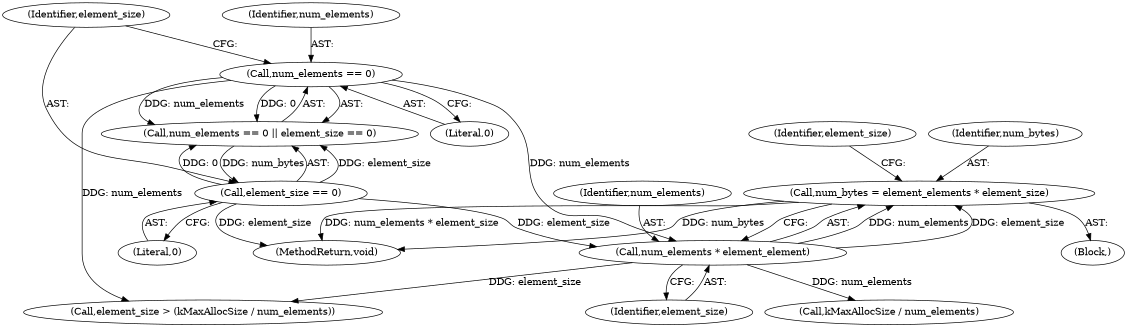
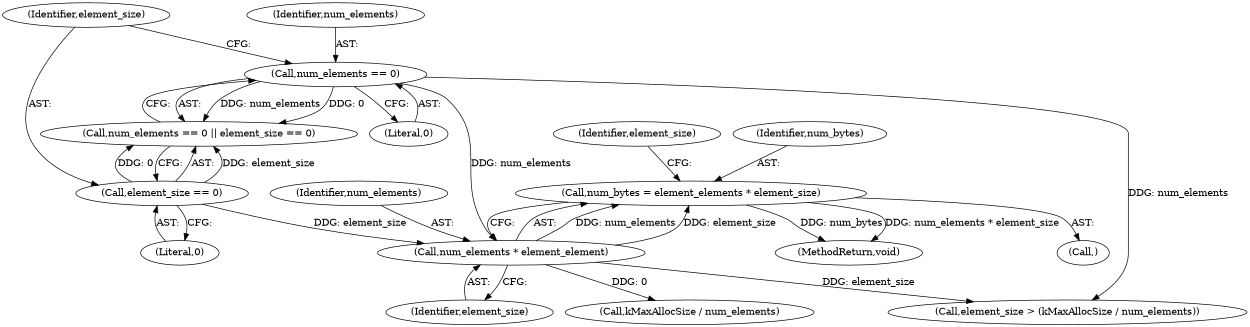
edge "(Call,num_elements == 0 || element_size == 0)" -> "(Call,num_elements == 0)": label "AST: " -> "CFG: "
edge "(Call,num_elements == 0 || element_size == 0)" -> "(Call,element_size == 0)": label "DDG: num_bytes" -> "CFG: "
edge "(Call,element_size == 0)" -> "(MethodReturn,void)": removed, label "DDG: element_size"
node "(Block,)": label "(Block,)" -> "(Call,)"
edge "(Call,num_elements * element_element)" -> "(Call,kMaxAllocSize / num_elements)": label "DDG: num_elements" -> "DDG: 0"
